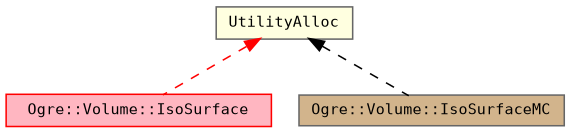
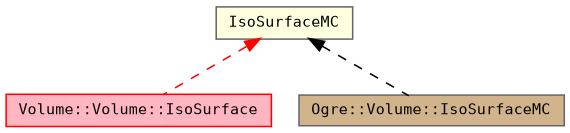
node "UtilityAlloc": label "UtilityAlloc" -> "IsoSurfaceMC"
node "Ogre::Volume::IsoSurface": label "Ogre::Volume::IsoSurface" -> "Volume::Volume::IsoSurface"
